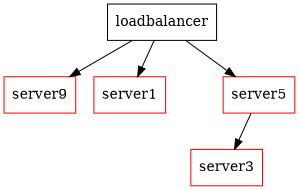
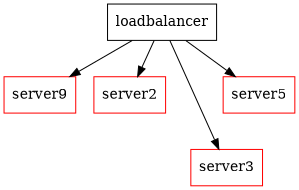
node "server1": label "server1" -> "server2"
edge "server5" -> "server3": now "loadbalancer" -> "server3"
